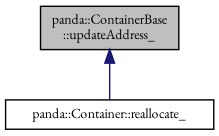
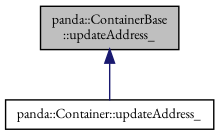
node "panda::Container::reallocate_": label "panda::Container::reallocate_" -> "panda::Container::updateAddress_"
